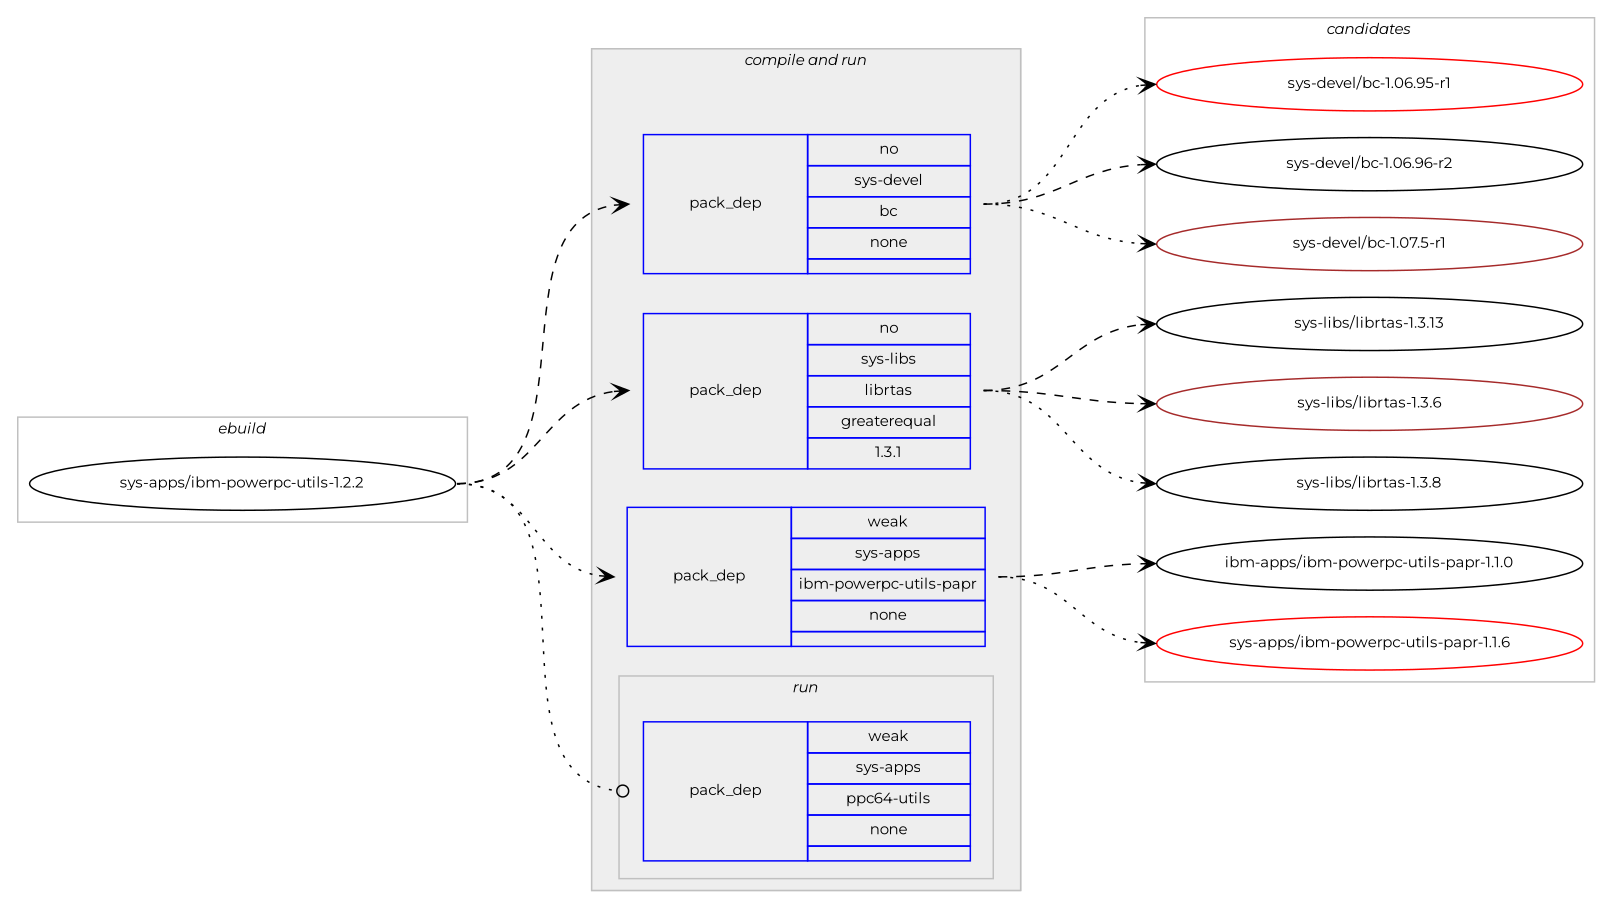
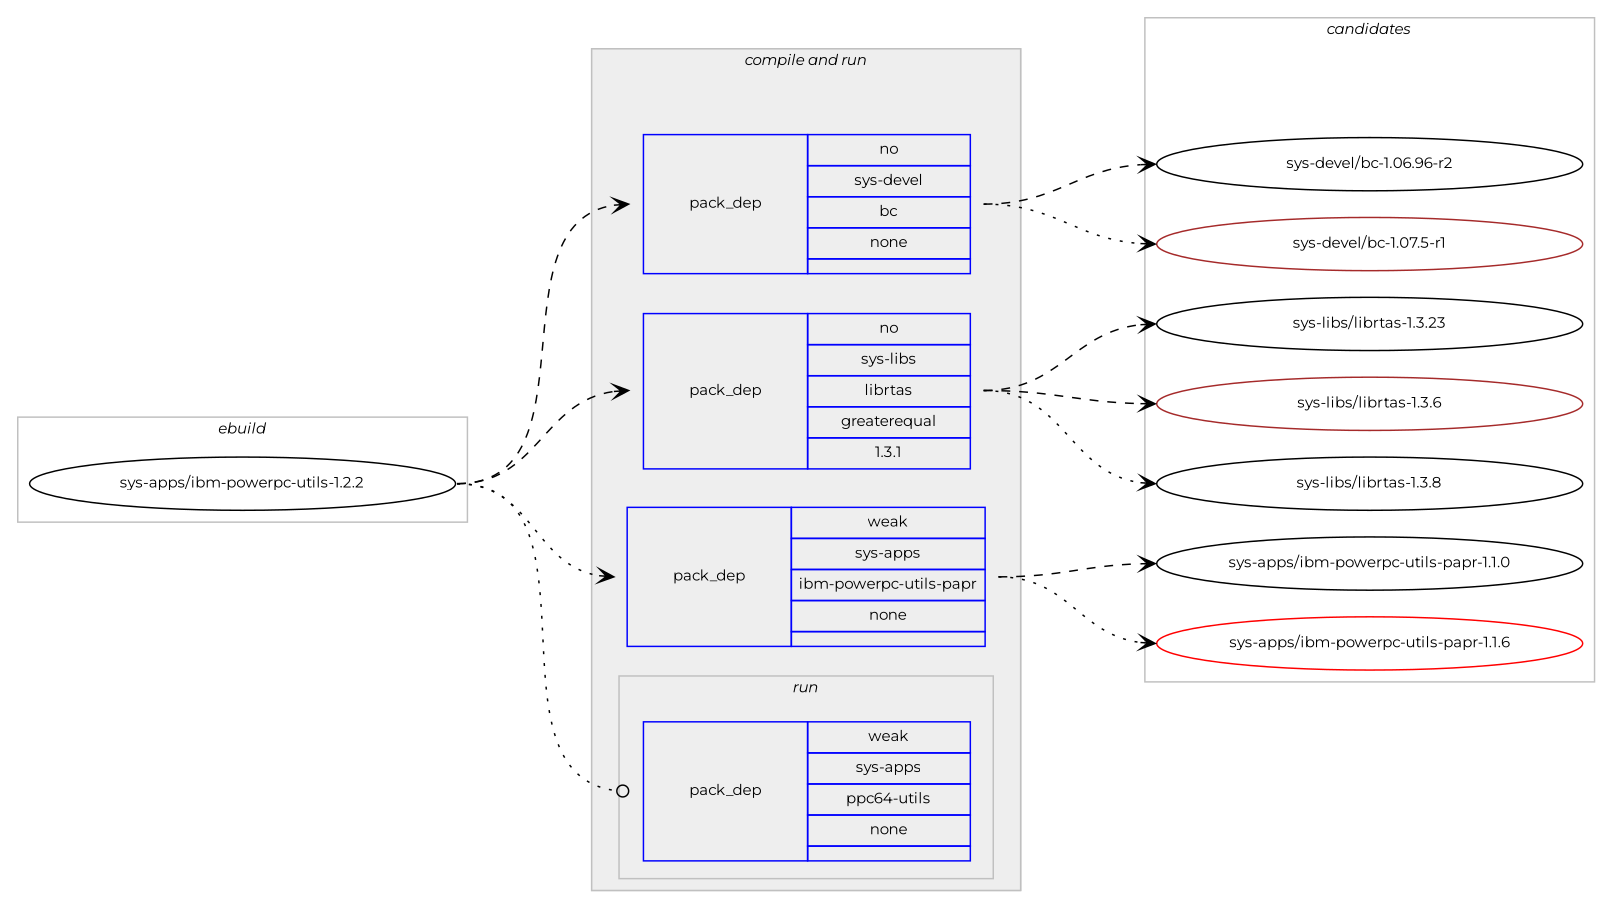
node "sys-devel/bc-1.06.95-r1": removed
node "sys-libs/librtas-1.3.13": label "sys-libs/librtas-1.3.13" -> "sys-libs/librtas-1.3.23"
node "ibm-apps/ibm-powerpc-utils-papr-1.1.0": label "ibm-apps/ibm-powerpc-utils-papr-1.1.0" -> "sys-apps/ibm-powerpc-utils-papr-1.1.0"
